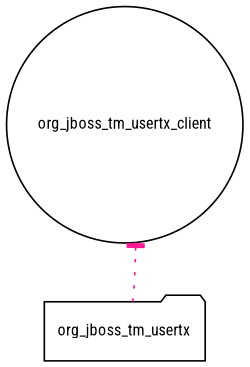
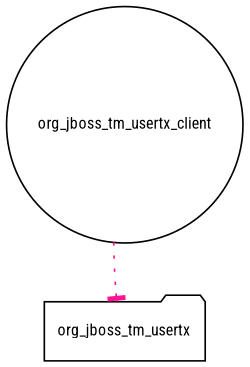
edge "org_jboss_tm_usertx" -> "org_jboss_tm_usertx_client": reversed
